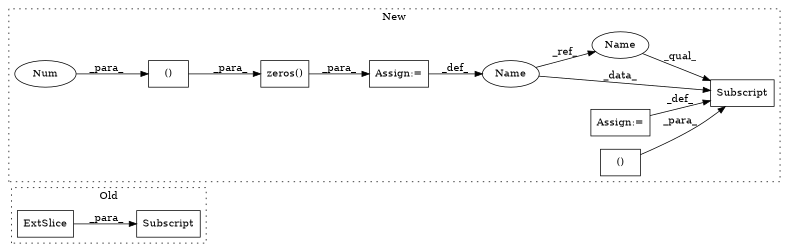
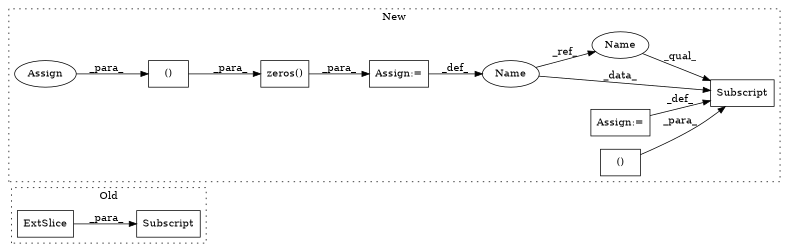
node "Num": label "Num" -> "Assign"
